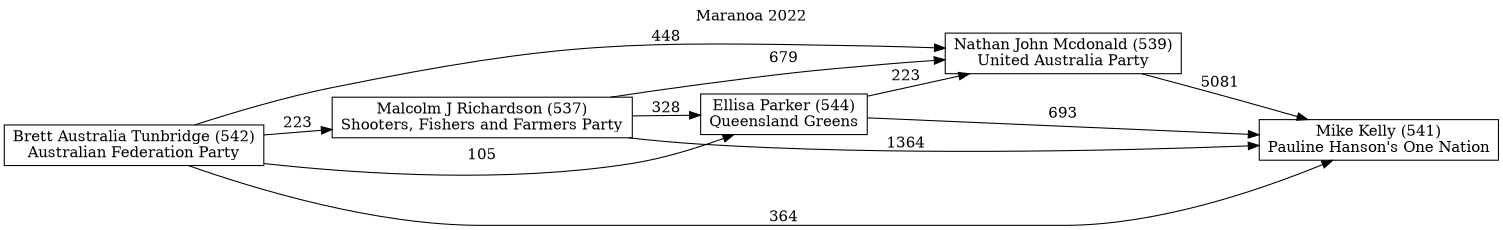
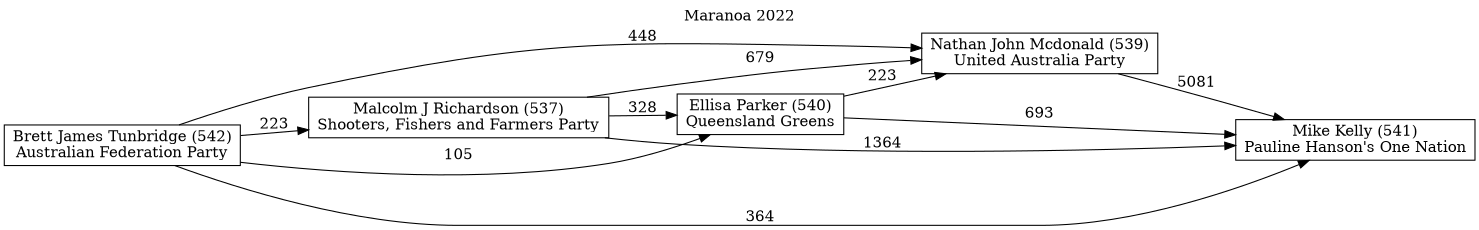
node "Ellisa Parker (544) Queensland Greens": label "Ellisa Parker (544) Queensland Greens" -> "Ellisa Parker (540) Queensland Greens"
node "Brett Australia Tunbridge (542) Australian Federation Party": label "Brett Australia Tunbridge (542) Australian Federation Party" -> "Brett James Tunbridge (542) Australian Federation Party"
